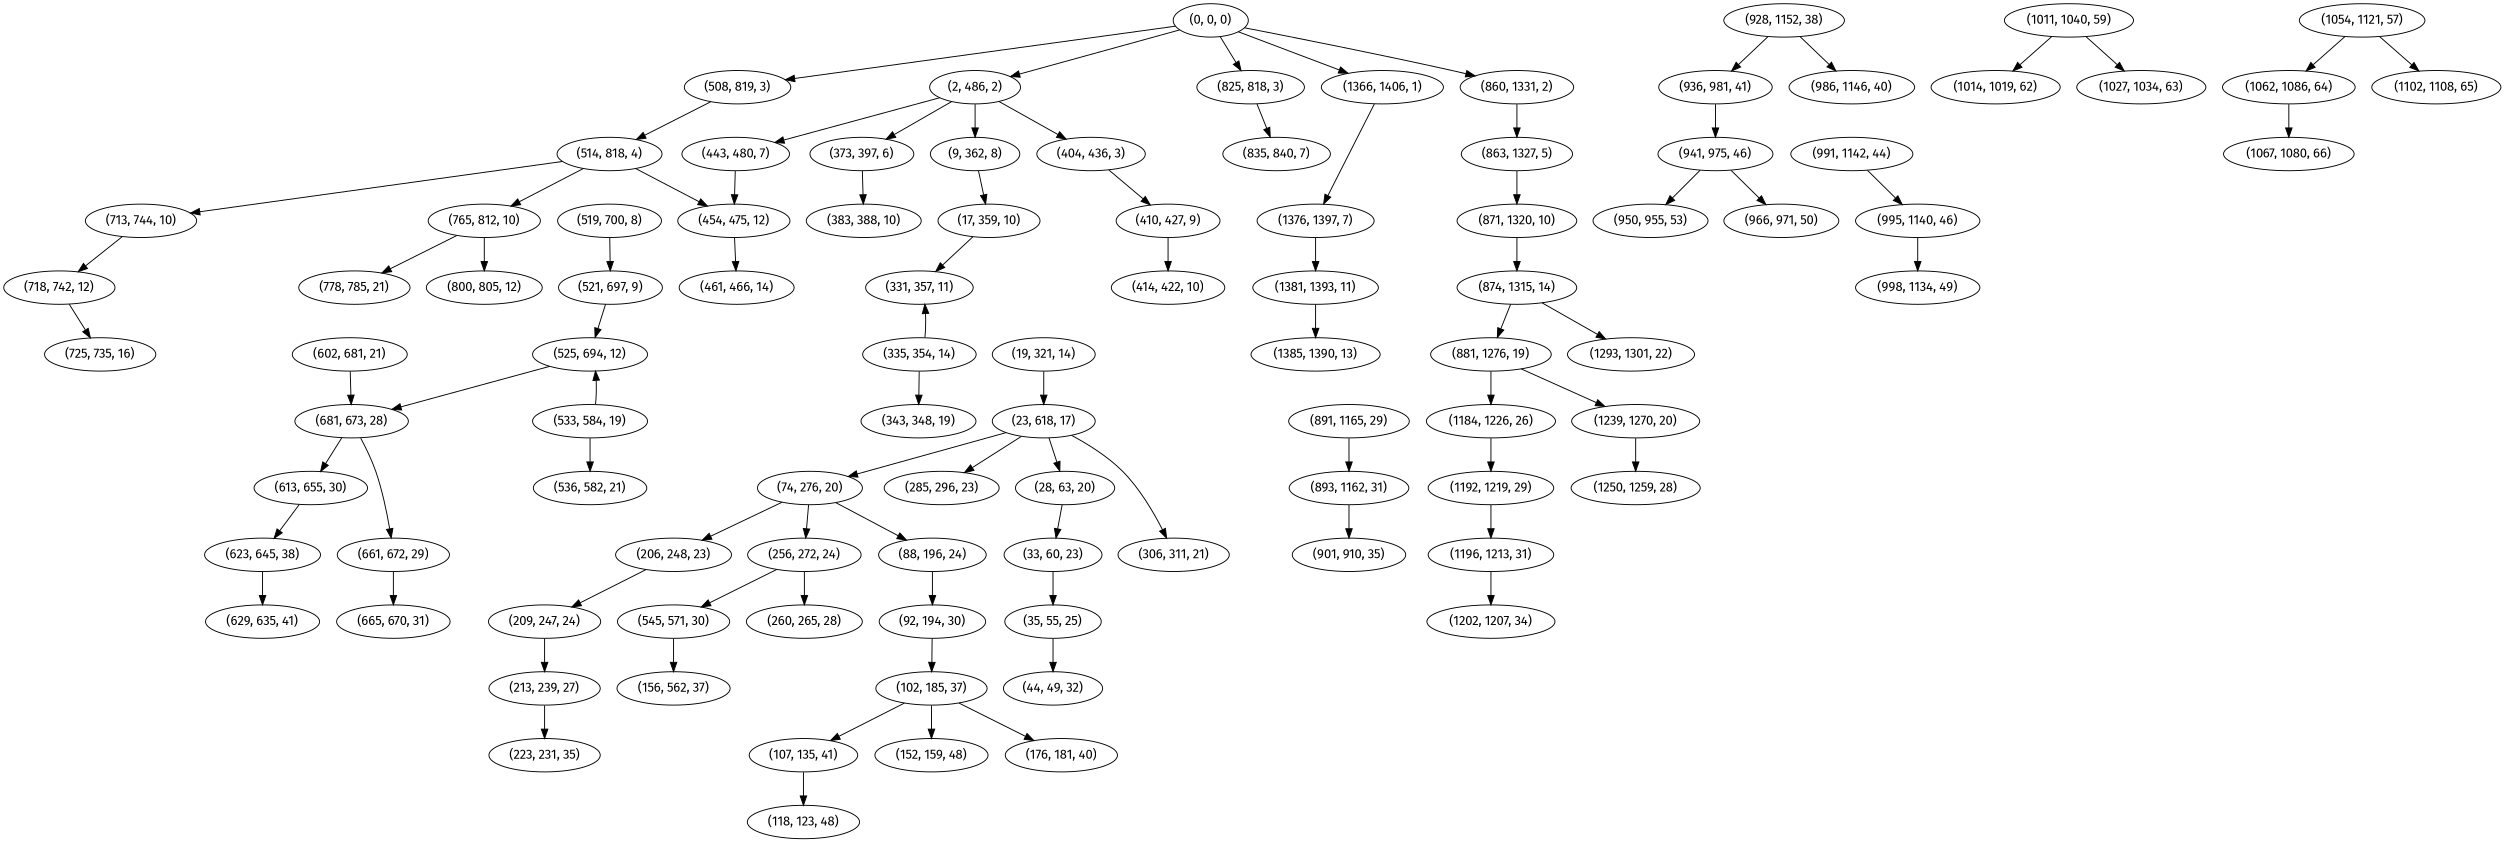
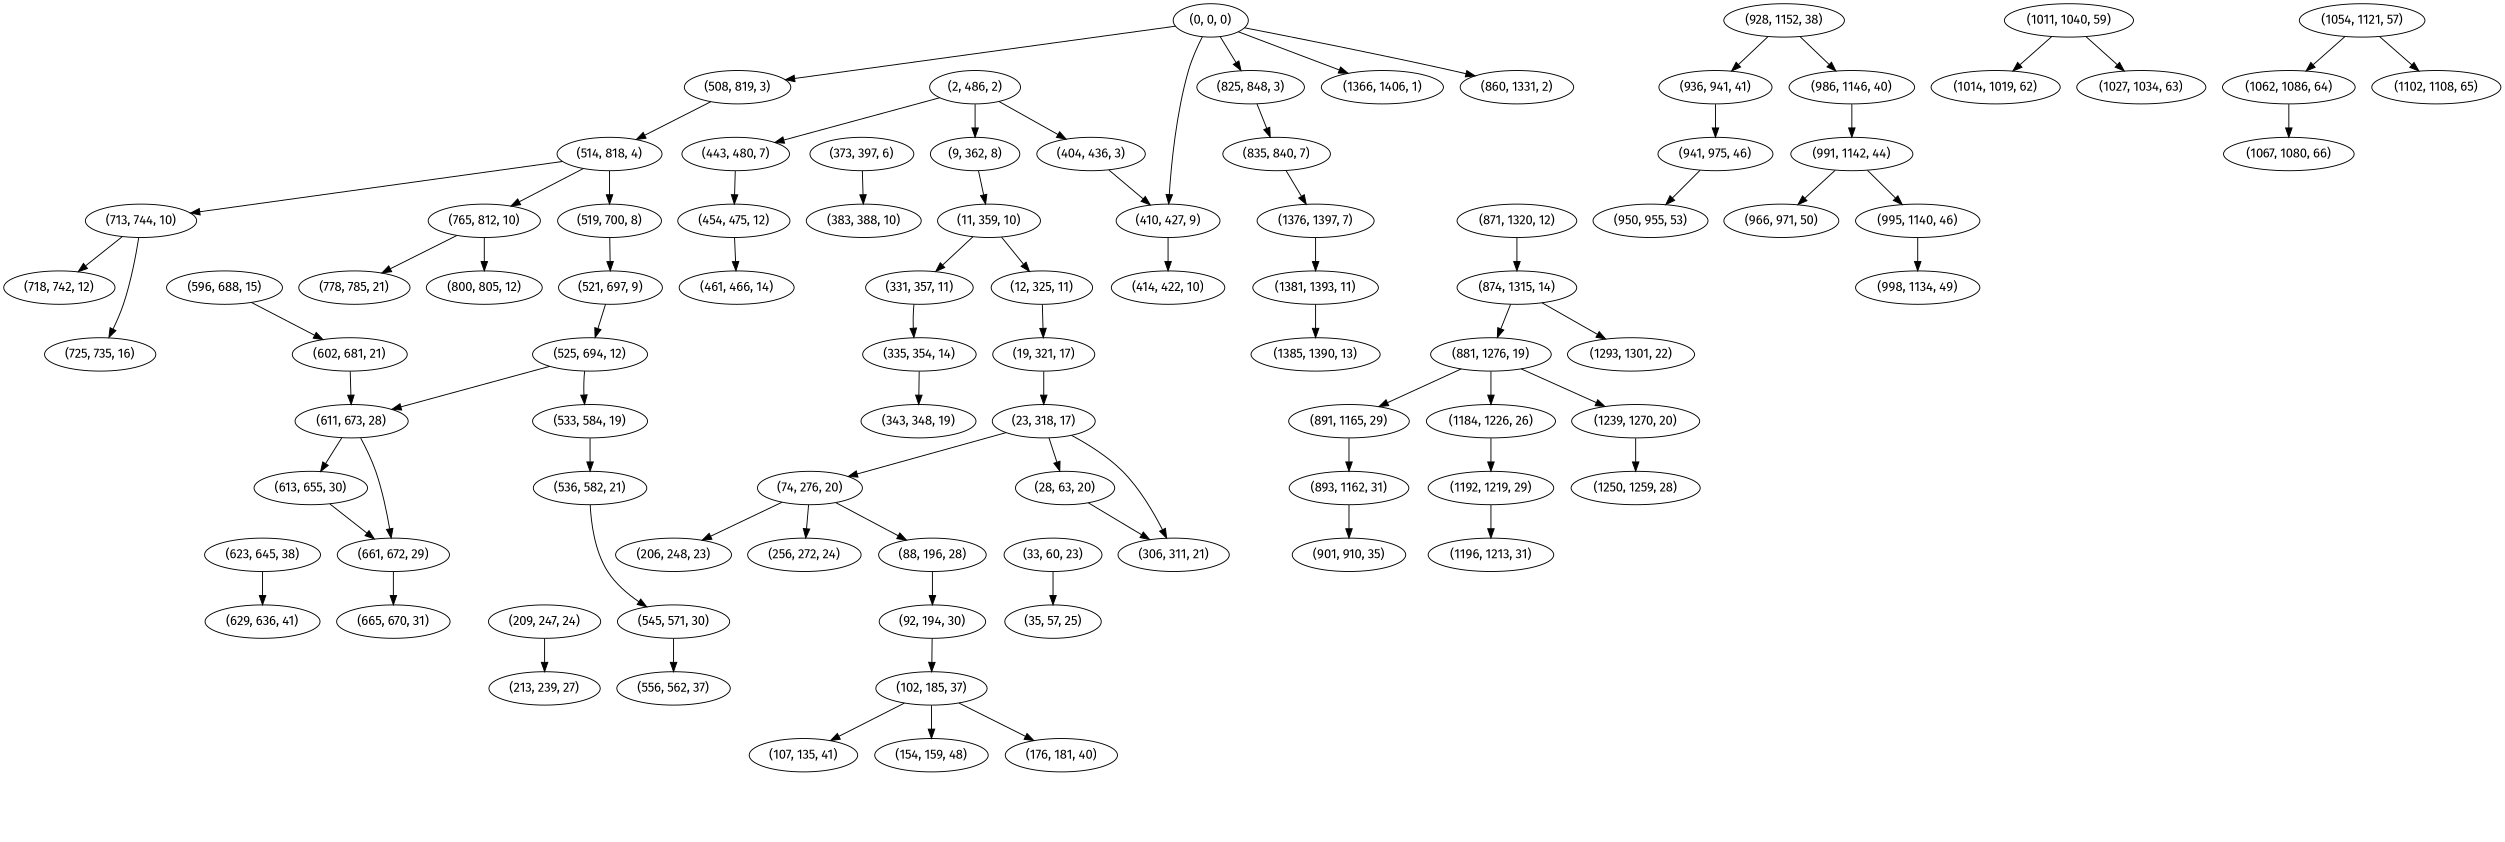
edge "(0, 0, 0)" -> "(2, 486, 2)": now "(0, 0, 0)" -> "(410, 427, 9)"
node "(825, 818, 3)": label "(825, 818, 3)" -> "(825, 848, 3)"
node "(936, 981, 41)": label "(936, 981, 41)" -> "(936, 941, 41)"
edge "(986, 1146, 40)" -> "(991, 1142, 44)": added
edge "(2, 486, 2)" -> "(373, 397, 6)": removed
edge "(1366, 1406, 1)" -> "(1376, 1397, 7)": now "(835, 840, 7)" -> "(1376, 1397, 7)"
node "(863, 1327, 5)": removed
edge "(941, 975, 46)" -> "(966, 971, 50)": now "(991, 1142, 44)" -> "(966, 971, 50)"
edge "(514, 818, 4)" -> "(454, 475, 12)": now "(514, 818, 4)" -> "(519, 700, 8)"
node "(17, 359, 10)": label "(17, 359, 10)" -> "(11, 359, 10)"
node "(871, 1320, 10)": label "(871, 1320, 10)" -> "(871, 1320, 12)"
node "(596, 688, 15)": added
node "(12, 325, 11)": added
edge "(718, 742, 12)" -> "(725, 735, 16)": now "(713, 744, 10)" -> "(725, 735, 16)"
edge "(335, 354, 14)" -> "(331, 357, 11)": reversed
node "(19, 321, 14)": label "(19, 321, 14)" -> "(19, 321, 17)"
edge "(881, 1276, 19)" -> "(891, 1165, 29)": added
edge "(533, 584, 19)" -> "(525, 694, 12)": reversed
node "(681, 673, 28)": label "(681, 673, 28)" -> "(611, 673, 28)"
node "(23, 618, 17)": label "(23, 618, 17)" -> "(23, 318, 17)"
node "(285, 296, 23)": removed
edge "(28, 63, 20)" -> "(33, 60, 23)": now "(28, 63, 20)" -> "(306, 311, 21)"
edge "(613, 655, 30)" -> "(623, 645, 38)": now "(613, 655, 30)" -> "(661, 672, 29)"
node "(88, 196, 24)": label "(88, 196, 24)" -> "(88, 196, 28)"
edge "(206, 248, 23)" -> "(209, 247, 24)": removed
edge "(256, 272, 24)" -> "(545, 571, 30)": now "(536, 582, 21)" -> "(545, 571, 30)"
node "(629, 635, 41)": label "(629, 635, 41)" -> "(629, 636, 41)"
node "(260, 265, 28)": removed
node "(35, 55, 25)": label "(35, 55, 25)" -> "(35, 57, 25)"
node "(1202, 1207, 34)": removed
node "(156, 562, 37)": label "(156, 562, 37)" -> "(556, 562, 37)"
node "(44, 49, 32)": removed
node "(223, 231, 35)": removed
node "(152, 159, 48)": label "(152, 159, 48)" -> "(154, 159, 48)"
node "(118, 123, 48)": removed
